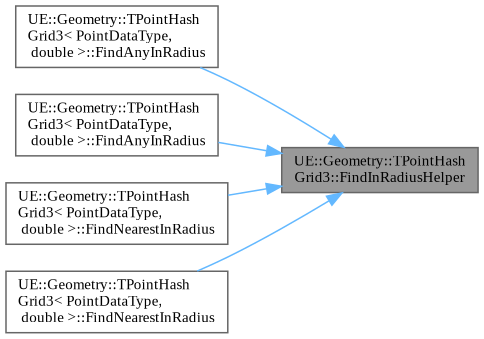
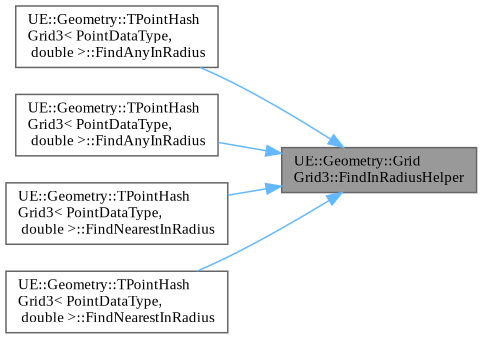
node "UE::Geometry::TPointHash Grid3::FindInRadiusHelper": label "UE::Geometry::TPointHash Grid3::FindInRadiusHelper" -> "UE::Geometry::Grid Grid3::FindInRadiusHelper"
